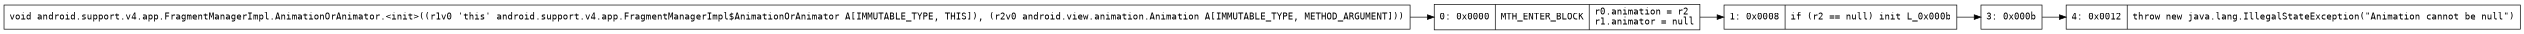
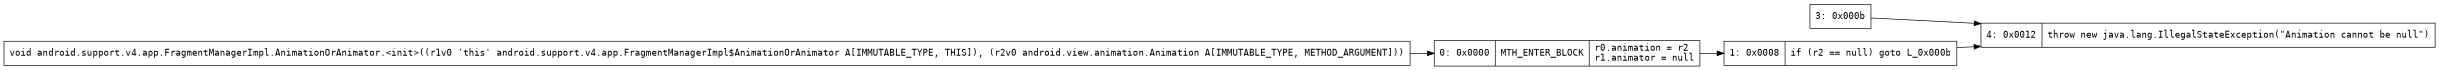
node "1: 0x0008": text "if (r2 == null) init L_0x000b" -> "if (r2 == null) goto L_0x000b"
edge "1: 0x0008" -> "3: 0x000b": now "1: 0x0008" -> "4: 0x0012"
